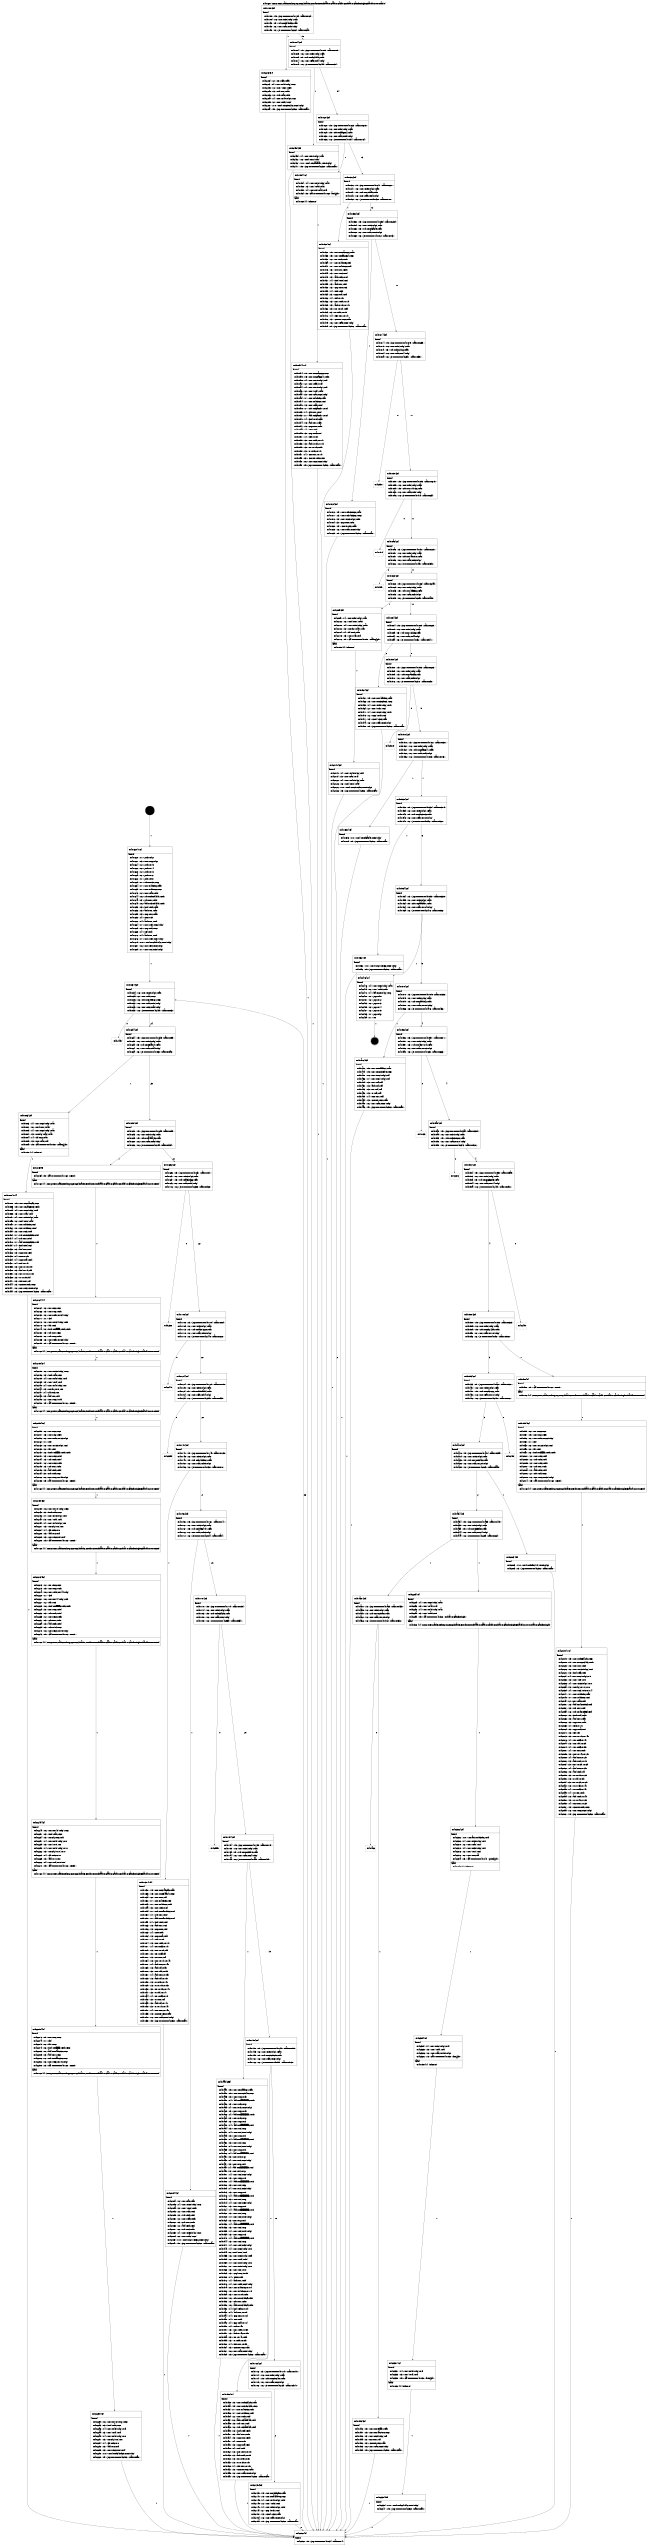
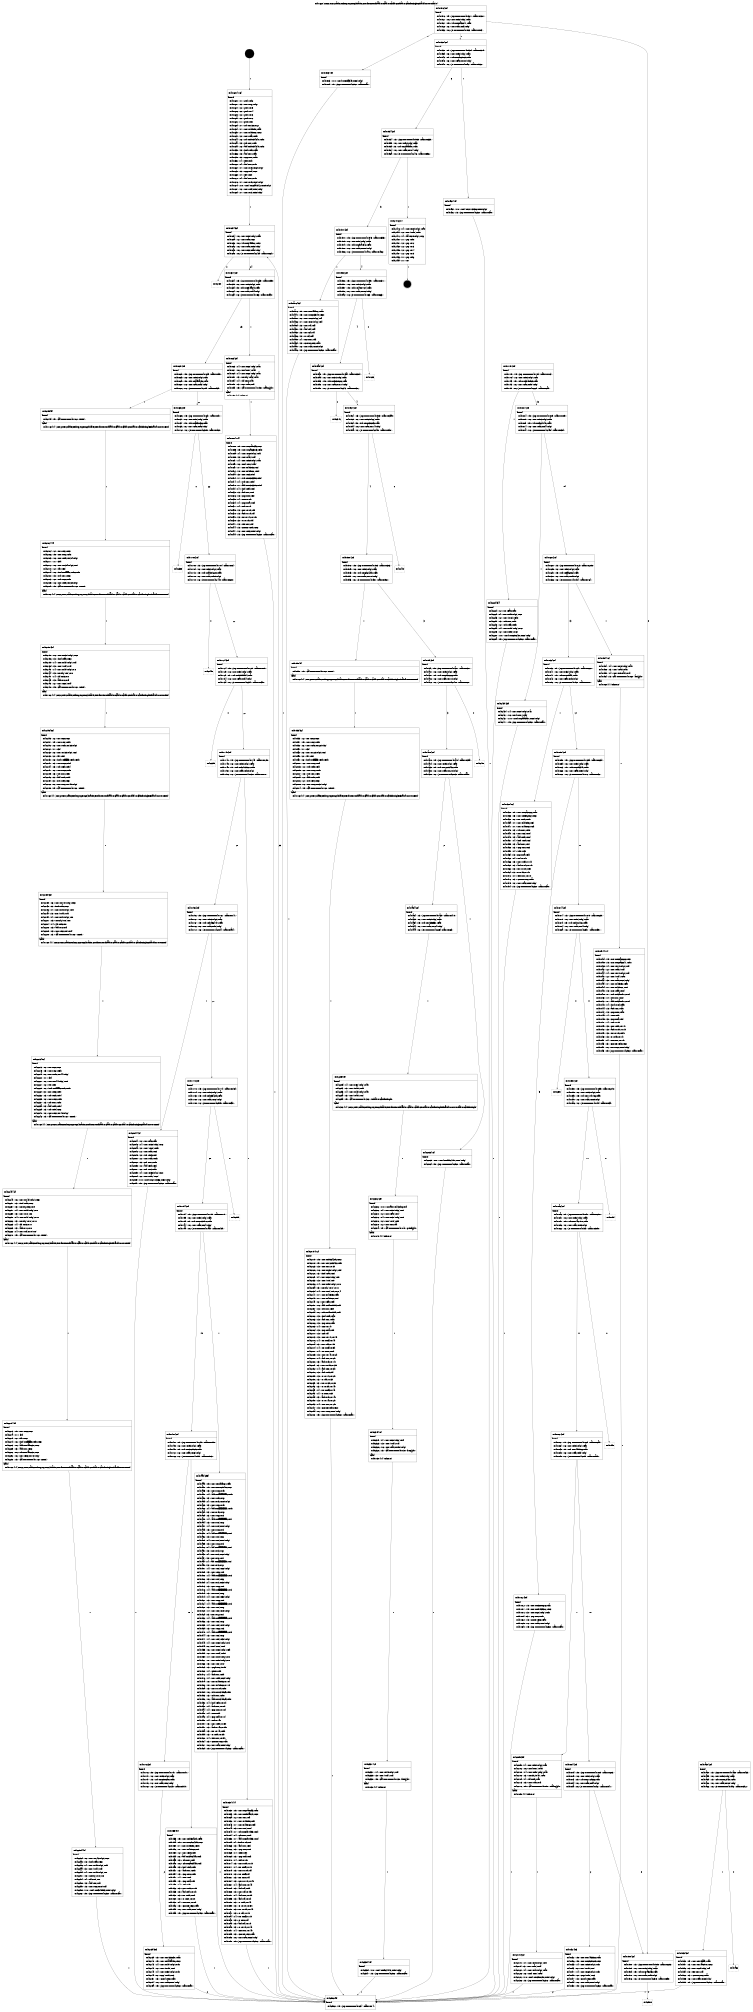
edge "0x401858 [28]" -> "0x401e12 [30]": label " 1" -> " 5"
edge "0x401900 [28]" -> "0x40191c [28]": reversed
edge "0x401a34 [28]" -> "0x401a50 [28]": removed, label "1"
